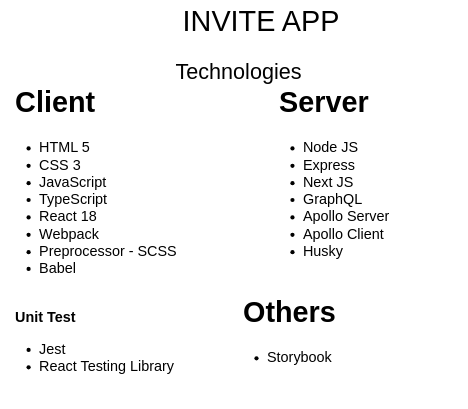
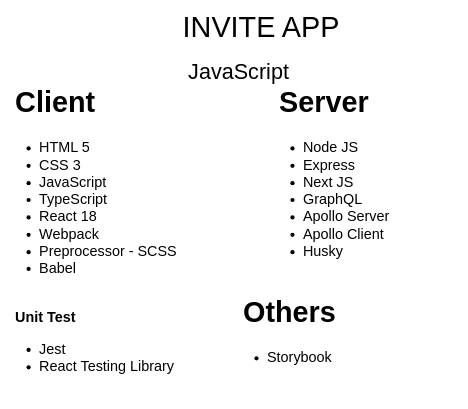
node "INVITE APP": moved (261, 21) -> (261, 27)
node "Technologies": label "Technologies" -> "JavaScript"
